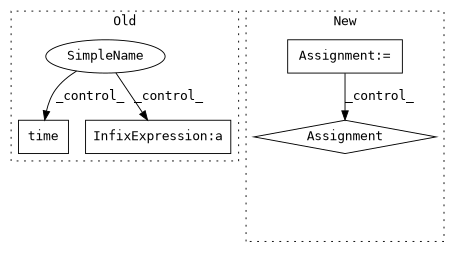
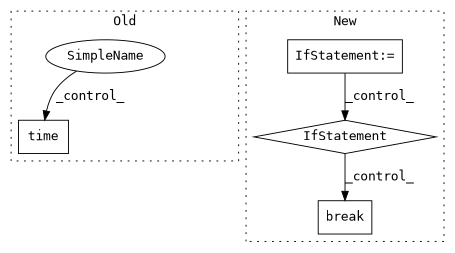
node "Assignment:=": label "Assignment:=" -> "IfStatement:="
node "InfixExpression:a": removed
node "Assignment": label "Assignment" -> "IfStatement"
node "break": added
